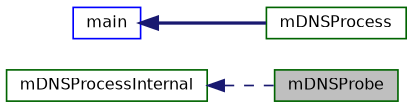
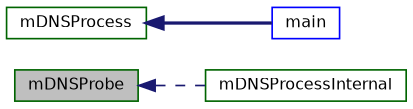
edge "mDNSProcess" -> "main": reversed
edge "mDNSProbe" -> "mDNSProcessInternal": reversed
